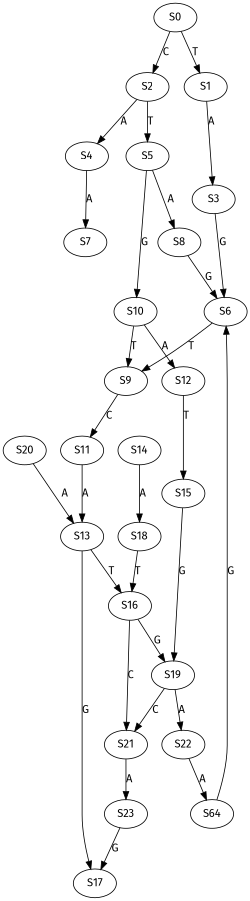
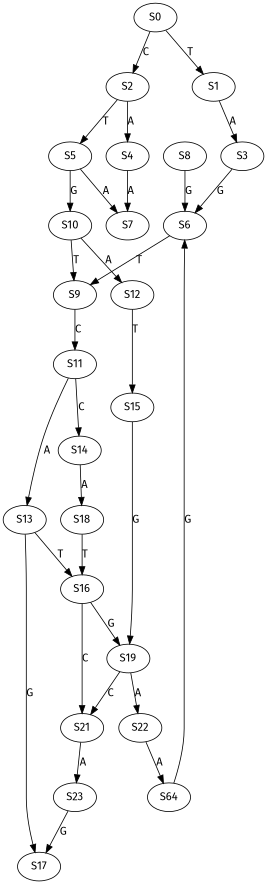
edge "S5" -> "S8": now "S5" -> "S7"
edge "S11" -> "S14": added, label "C"
node "S20": removed
